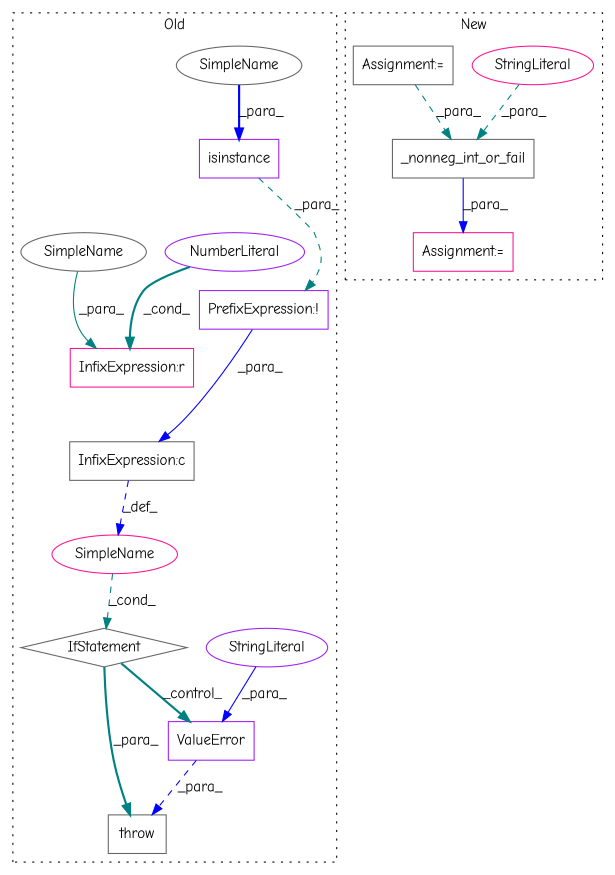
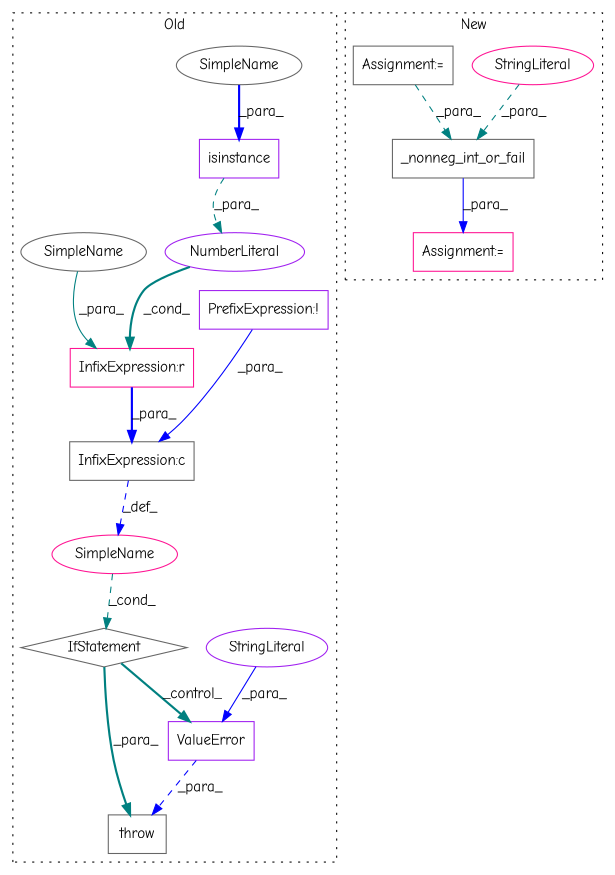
edge "isinstance" -> "PrefixExpression:!": now "isinstance" -> "NumberLiteral"
edge "InfixExpression:r" -> "InfixExpression:c": added, label "_para_"
